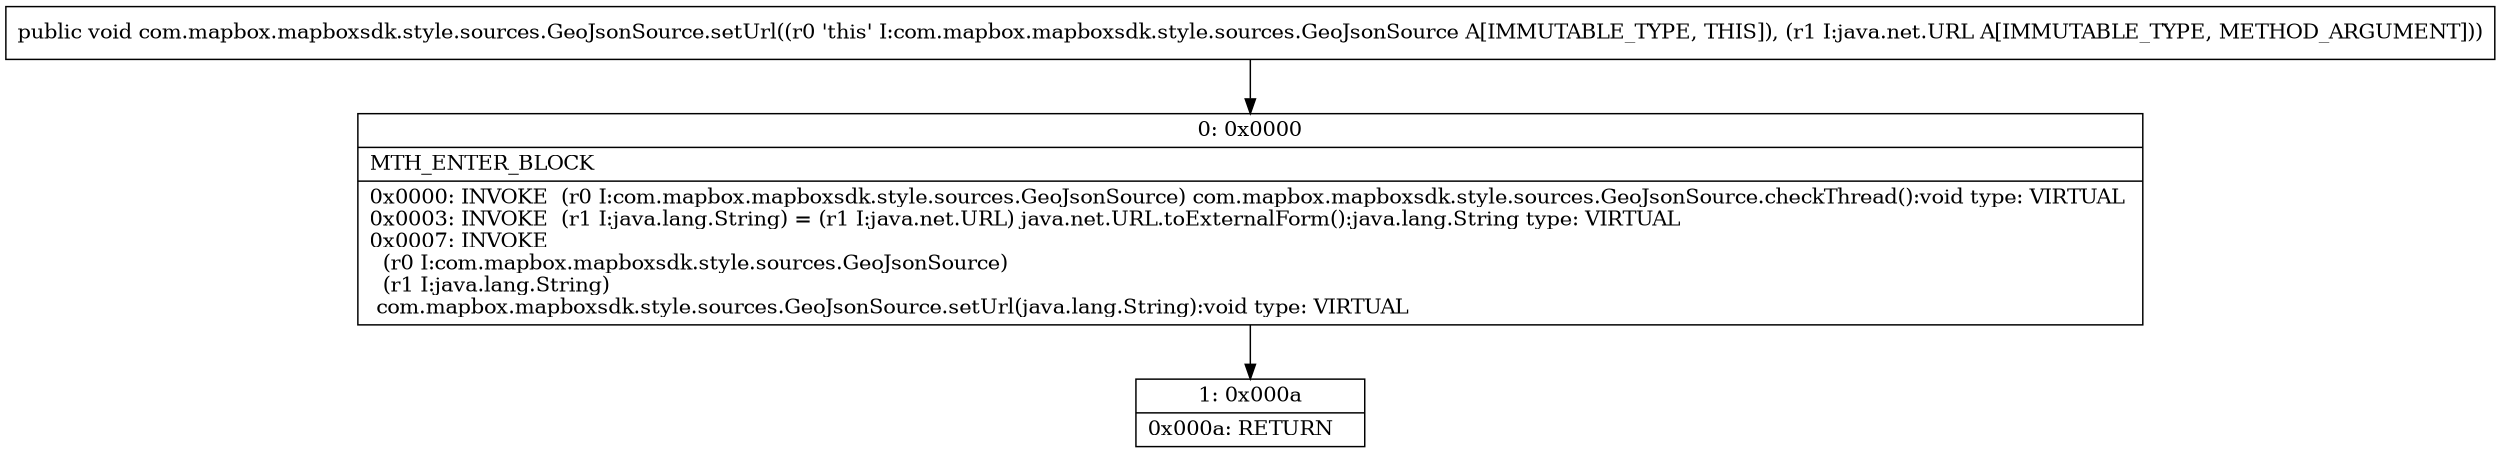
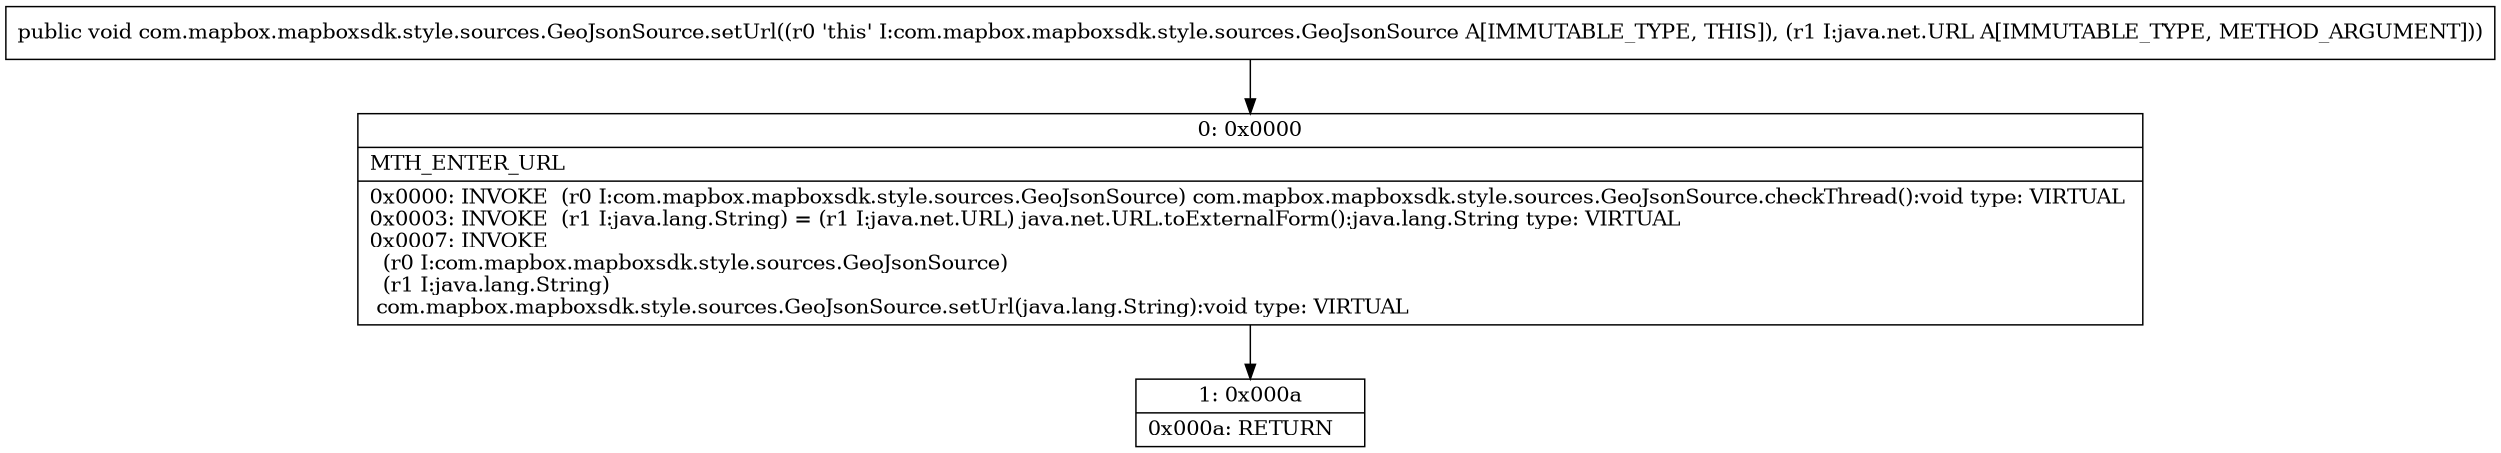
node "0: 0x0000": text "MTH_ENTER_BLOCK" -> "MTH_ENTER_URL"
